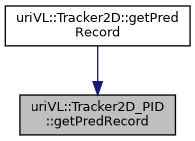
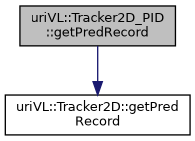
edge "uriVL::Tracker2D::getPred Record" -> "uriVL::Tracker2D_PID ::getPredRecord": reversed
